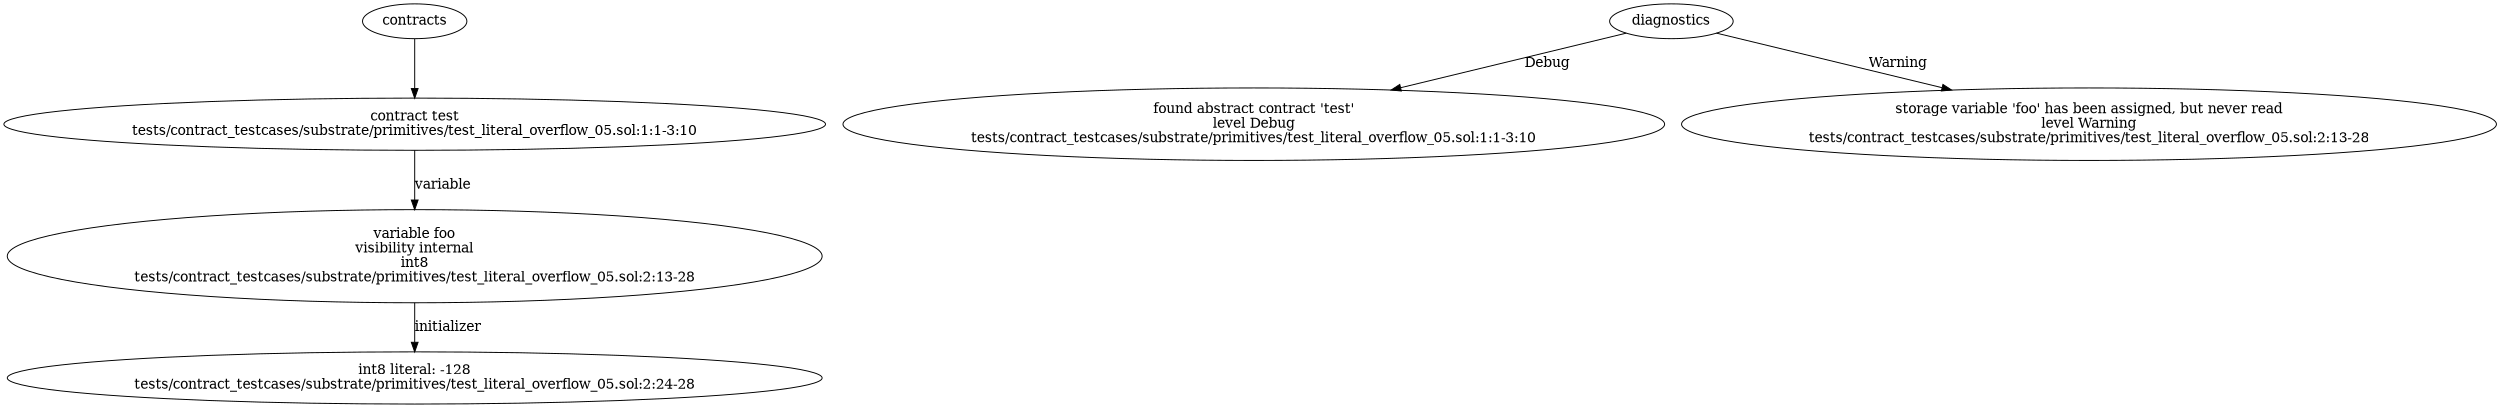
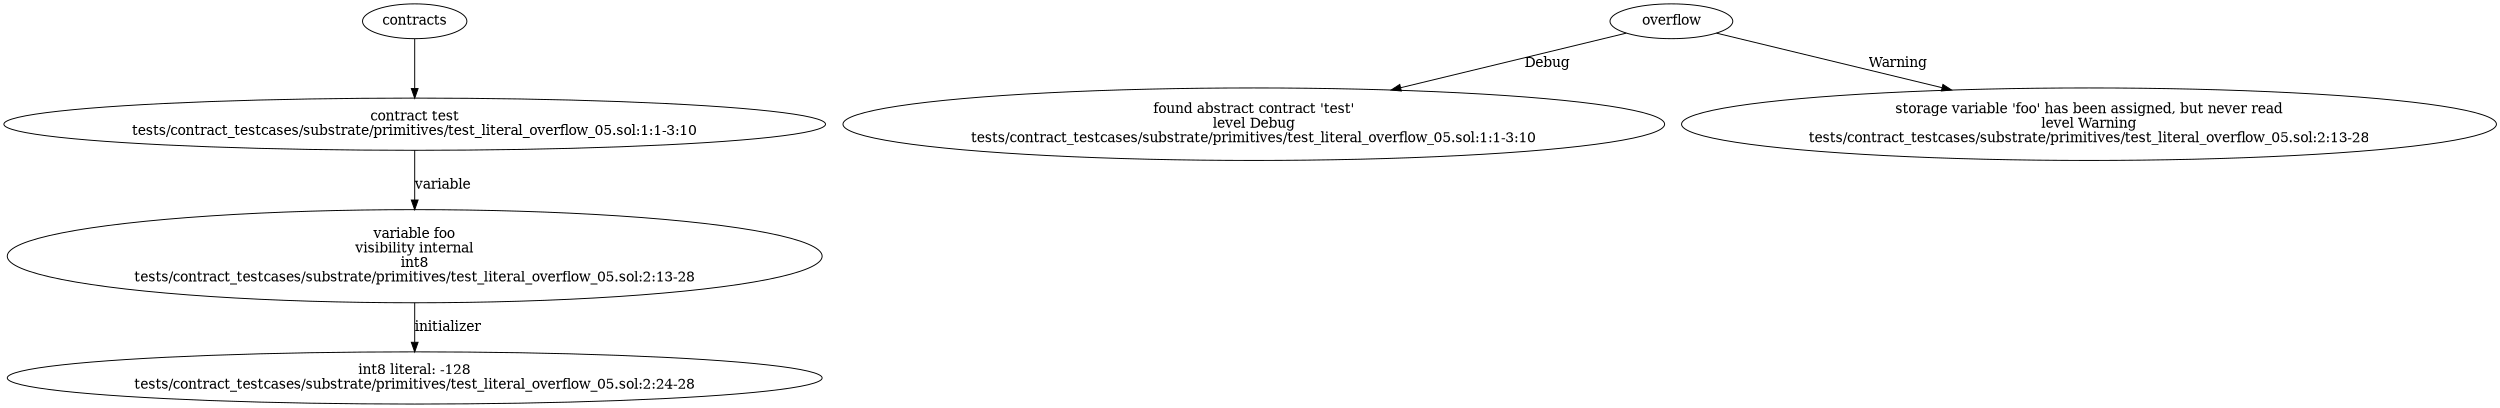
node "diagnostics": label "diagnostics" -> "overflow"
